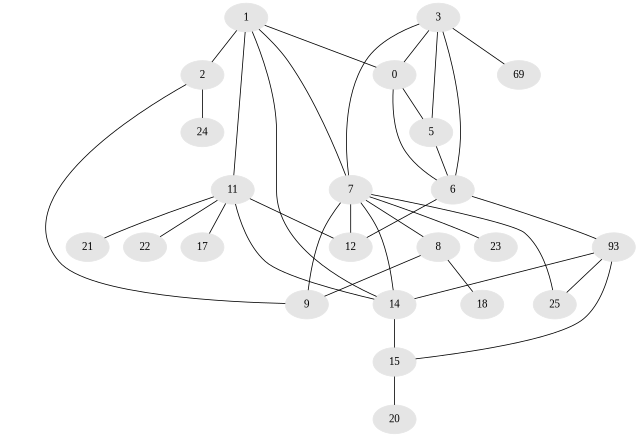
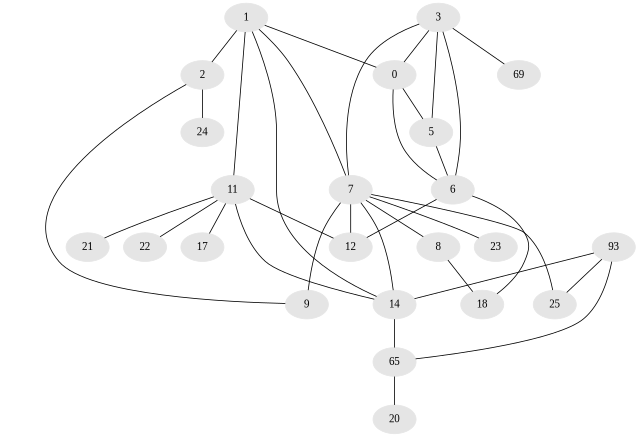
edge "6" -- "93": now "6" -- "18"
edge "8" -- "9": removed
node "15": label "15" -> "65"
